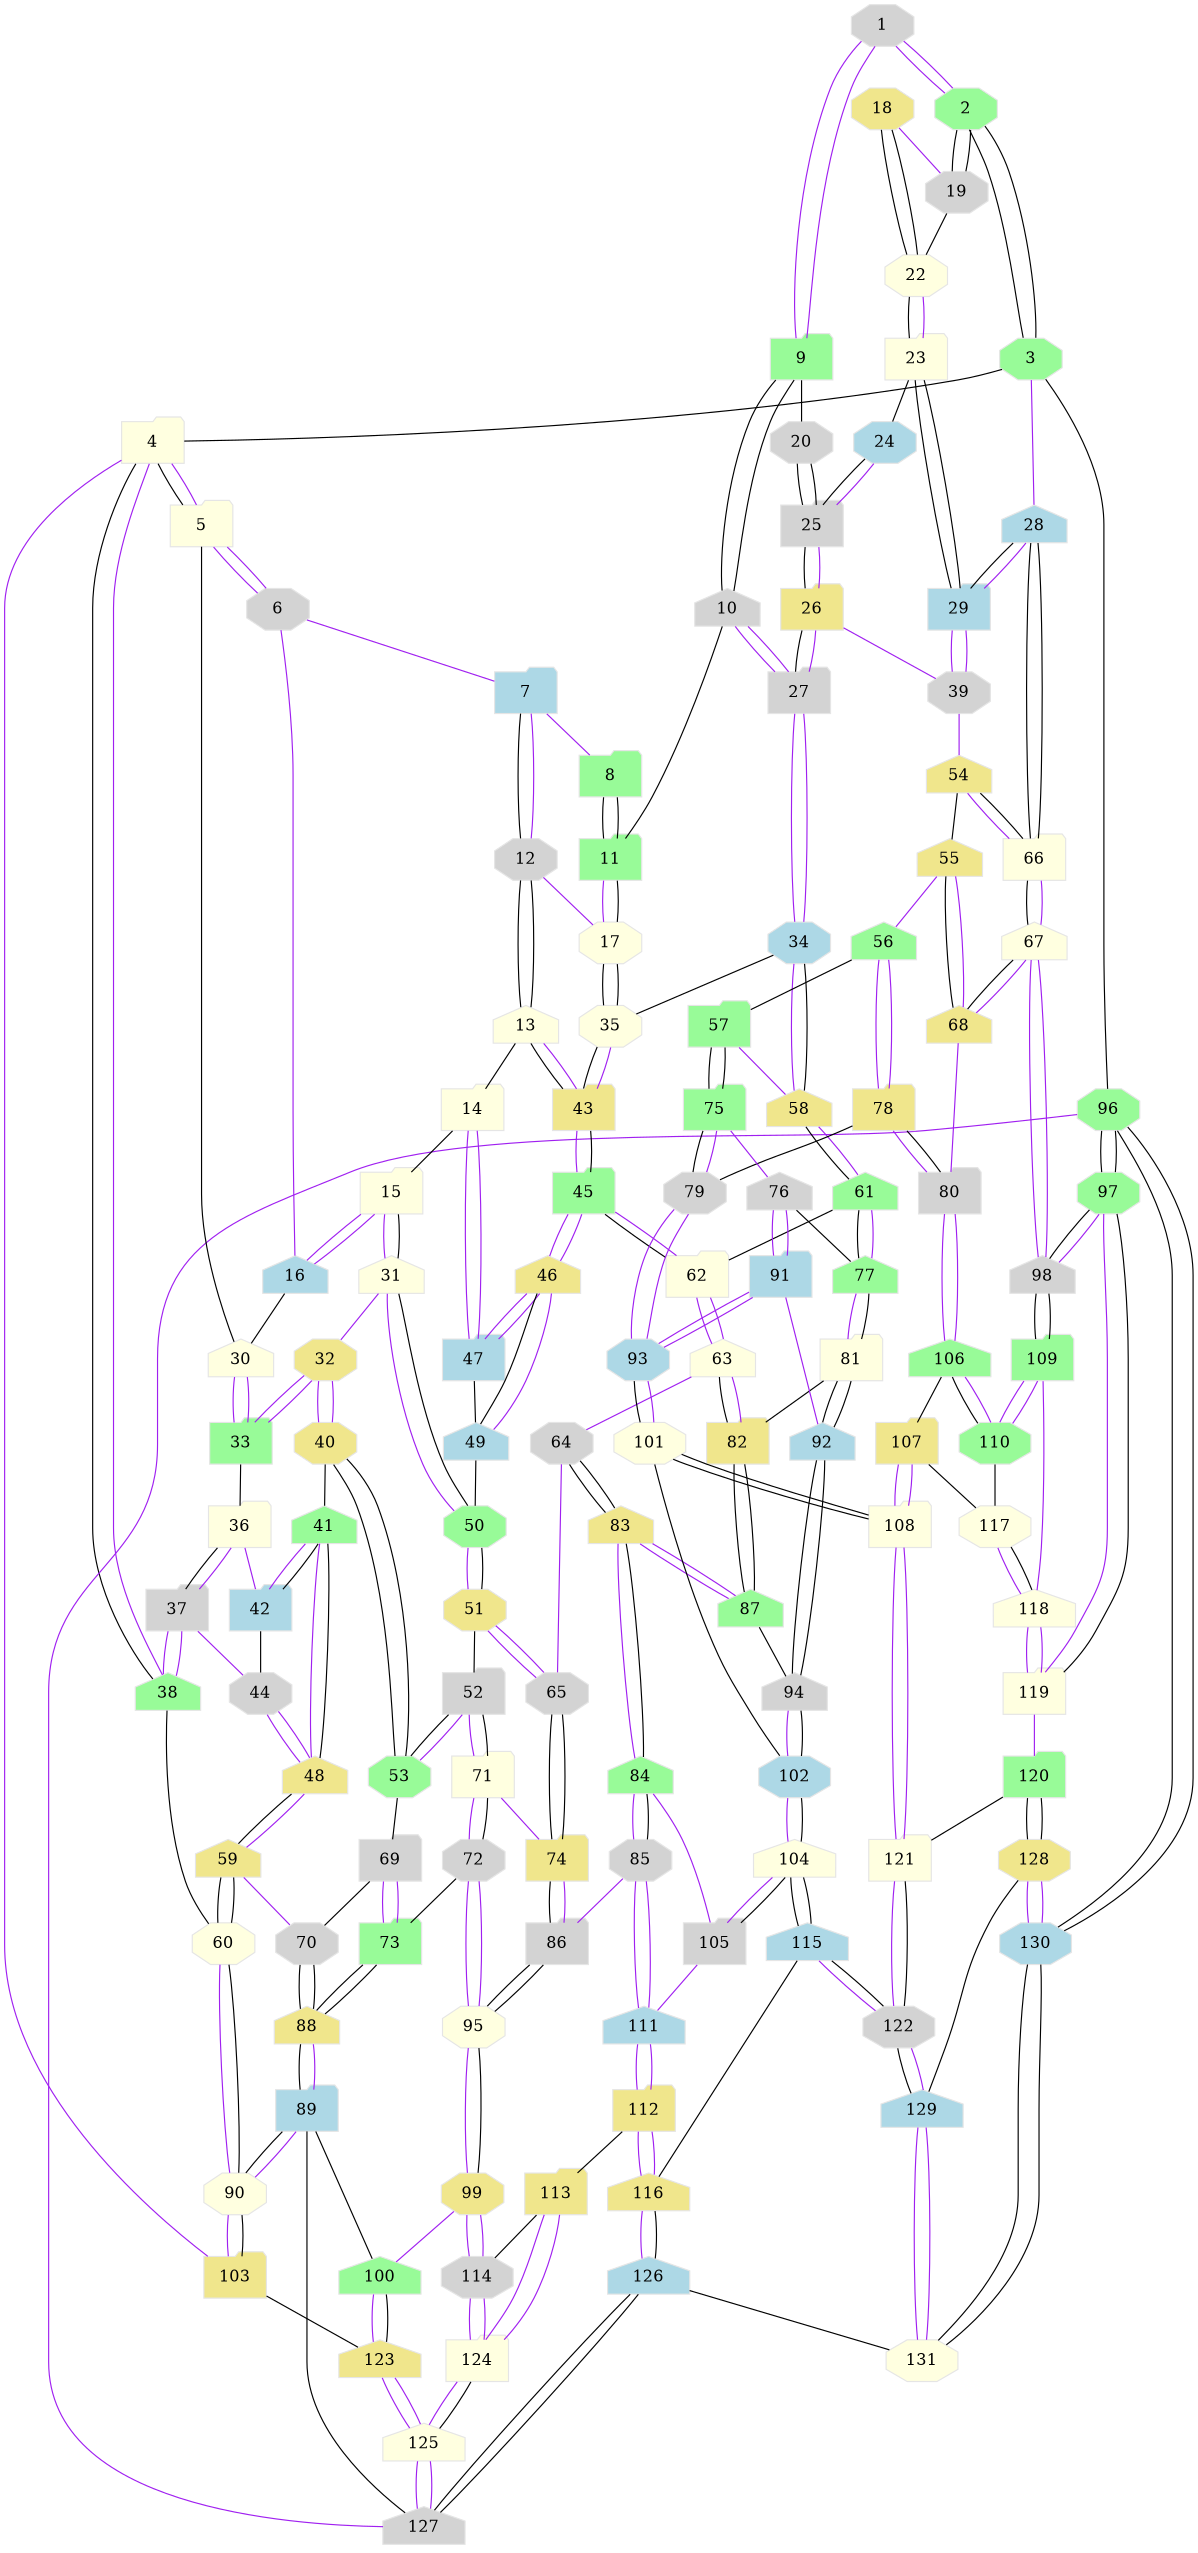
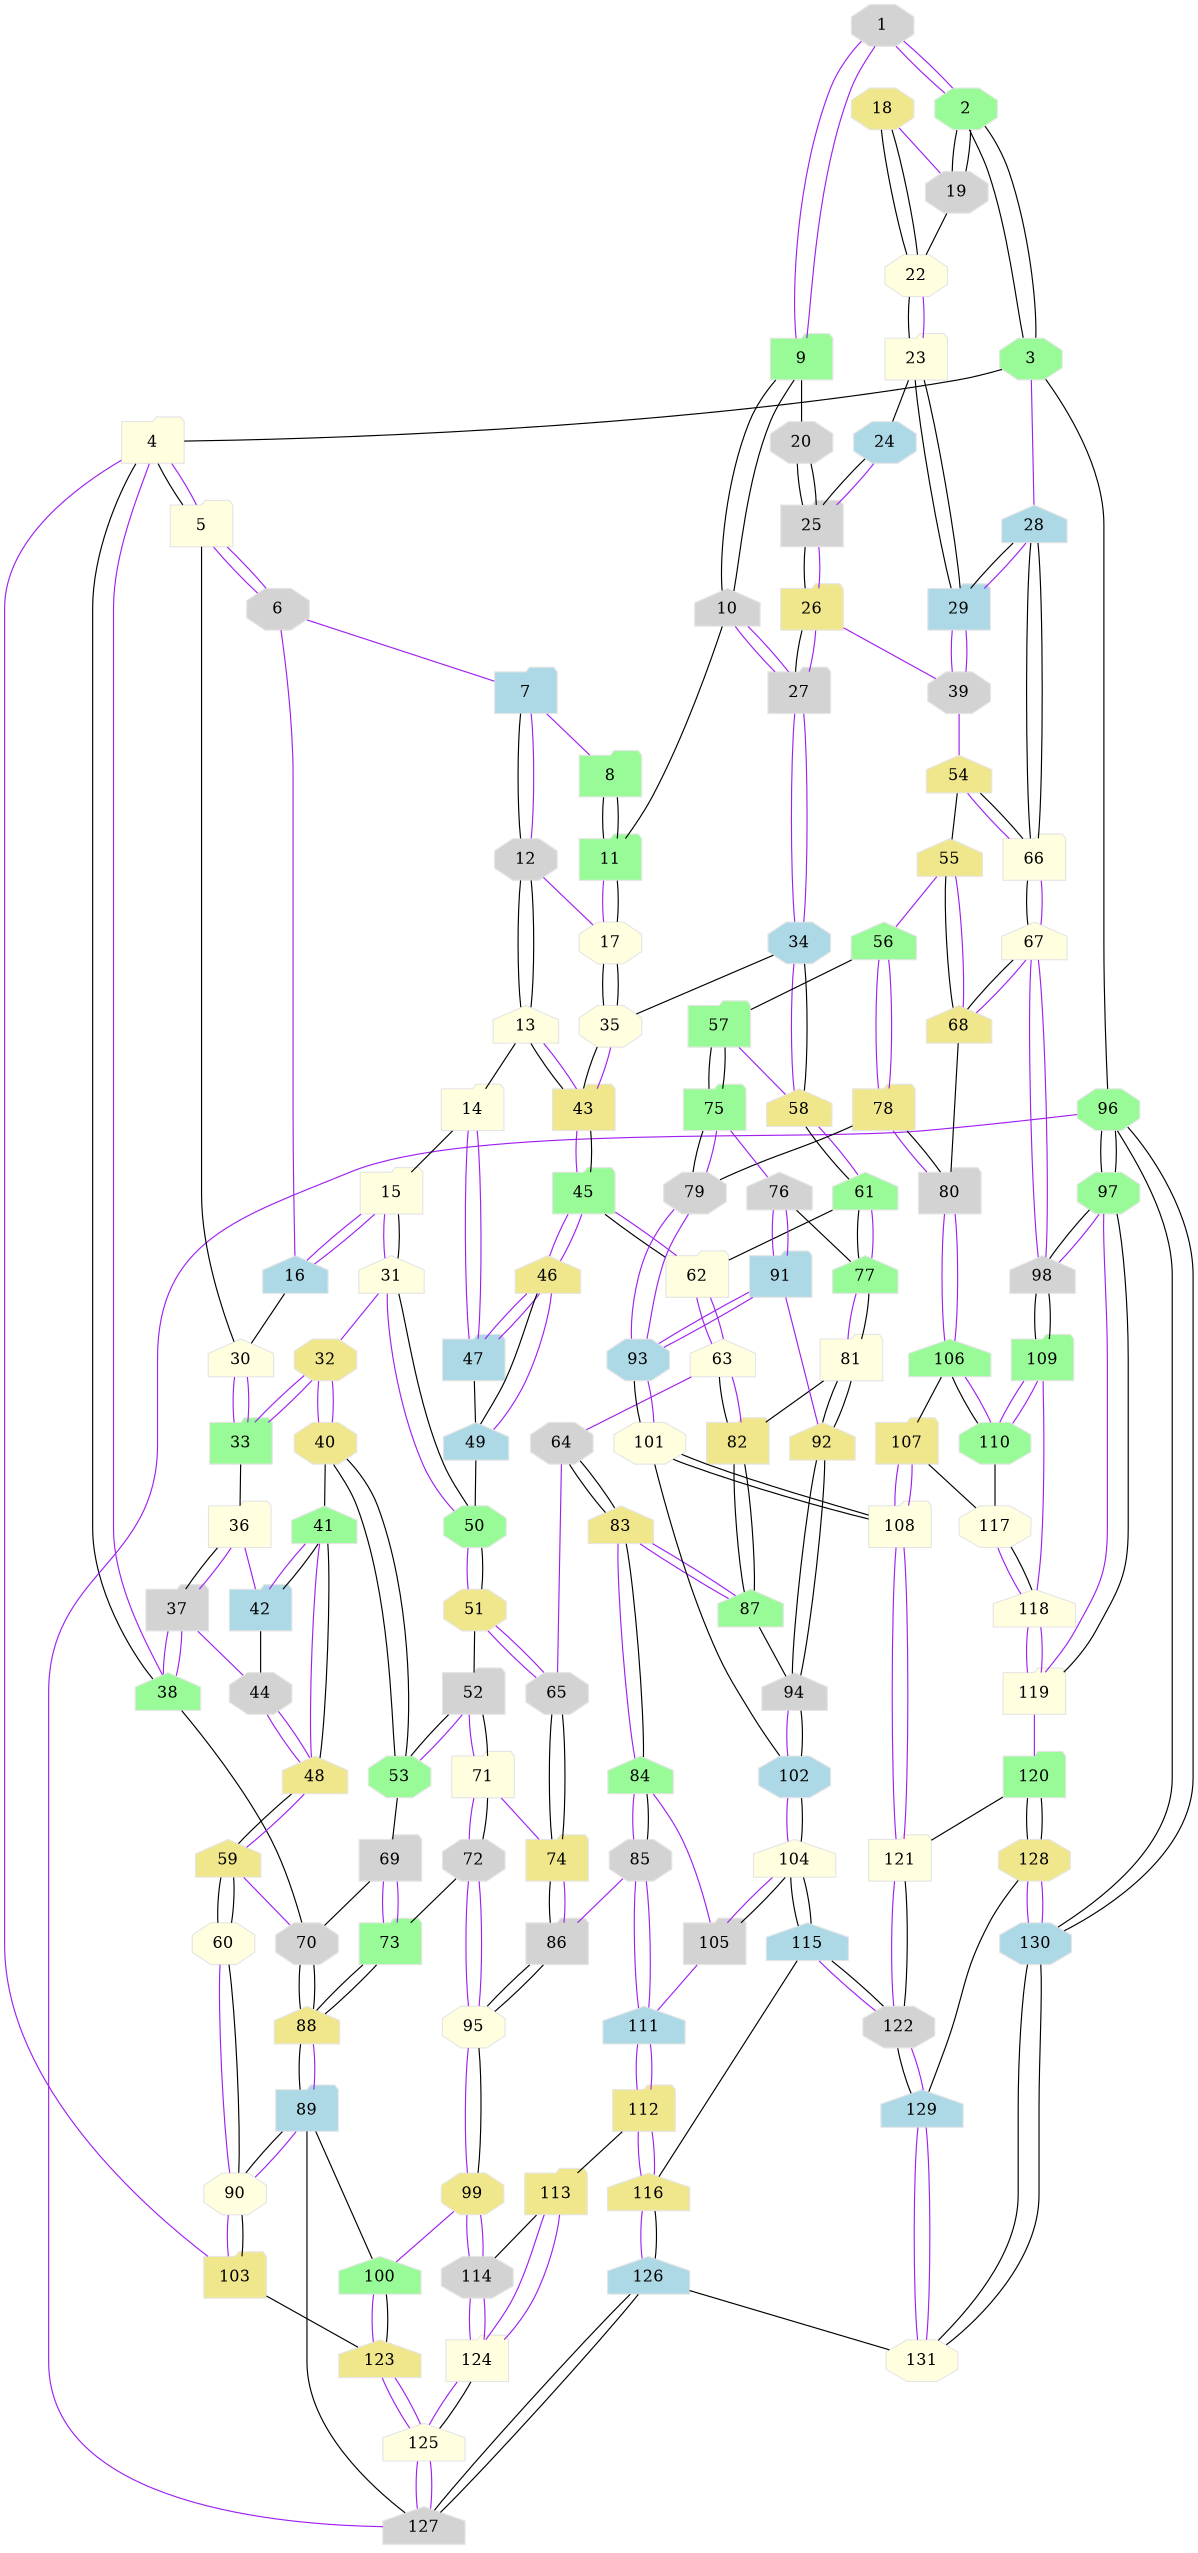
edge "68" -- "80": color purple -> black
node "92": fillcolor lightblue -> khaki
edge "38" -- "60": now "38" -- "70"
